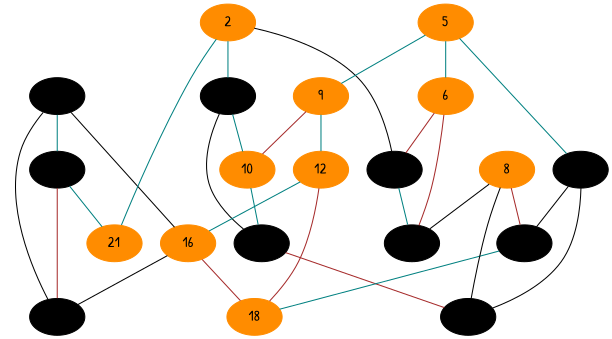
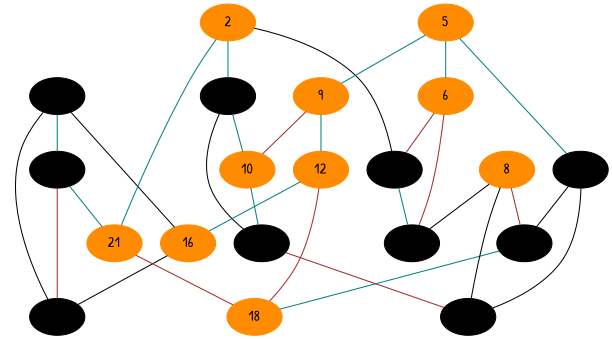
edge "16" -- "18": now "21" -- "18"
